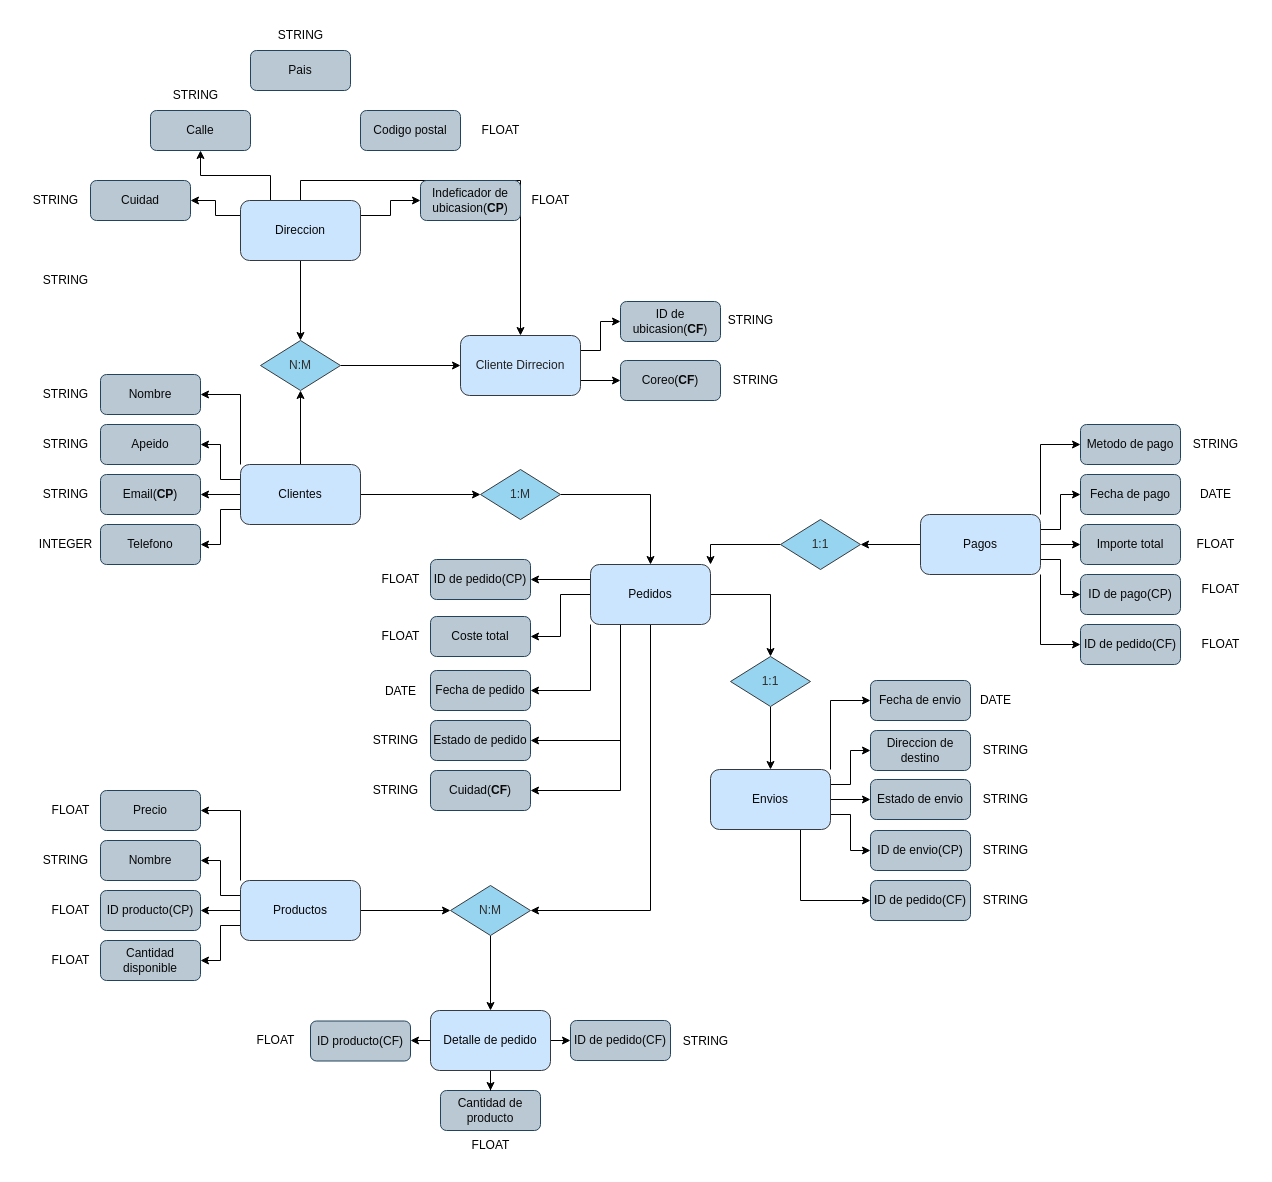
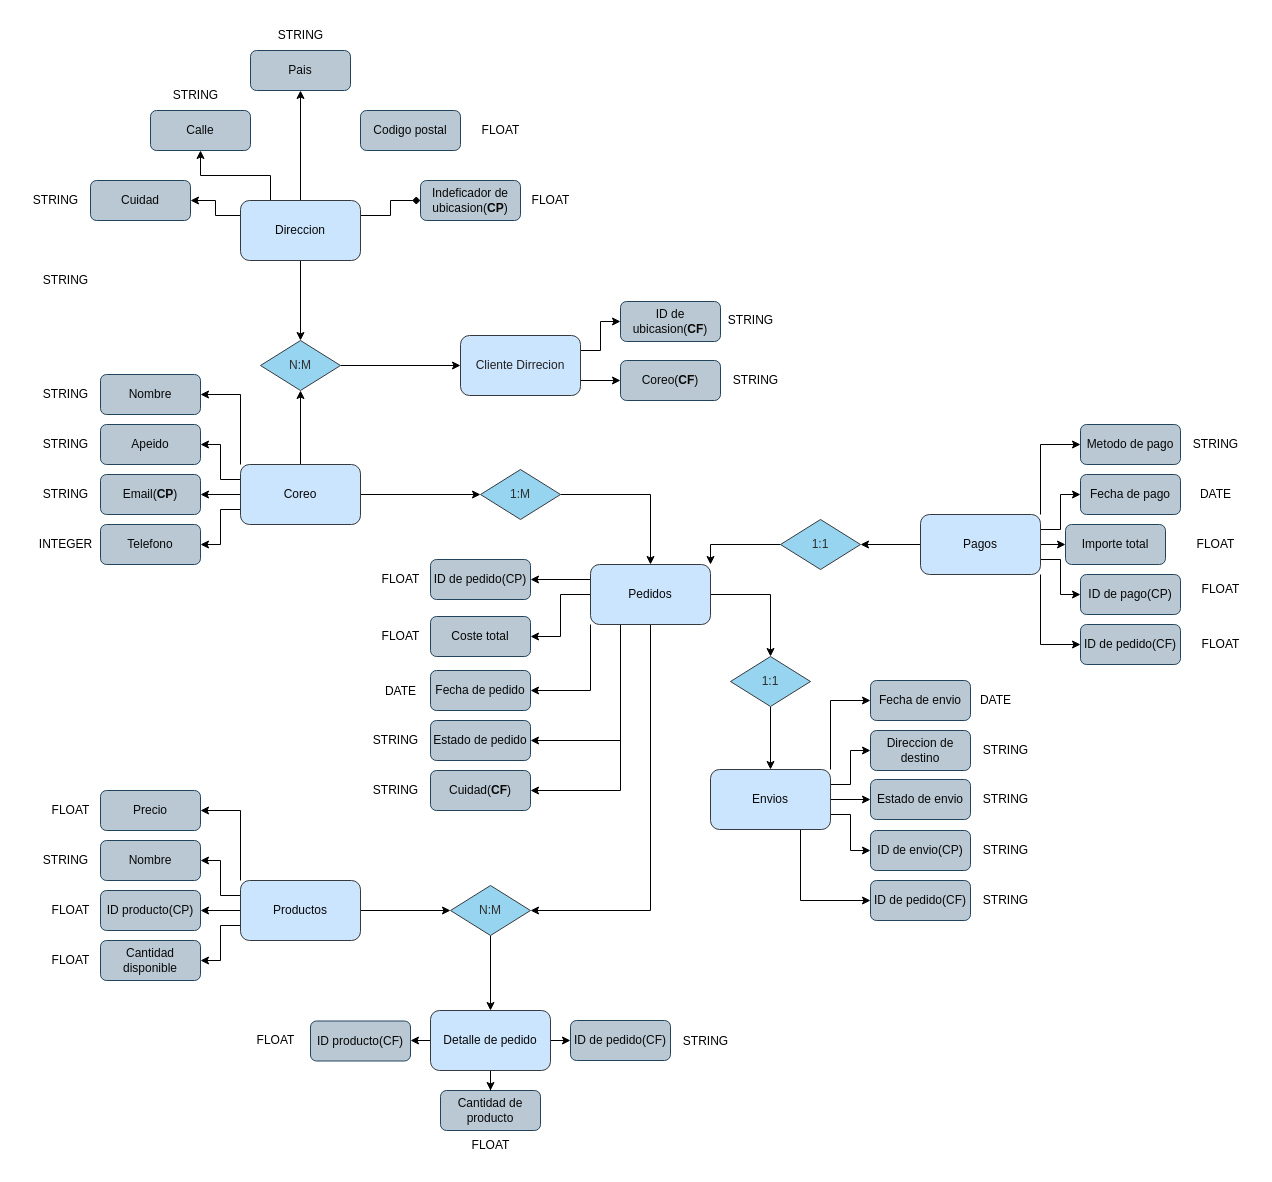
edge "Direccion" -> "Cliente Dirrecion": now "Direccion" -> "Pais"
edge "Direccion" -> "Indeficador de ubicasion(CP)": arrowhead classic -> diamond
node "Clientes": label "Clientes" -> "Coreo"
node "Importe total": moved (1131, 545) -> (1116, 545)
